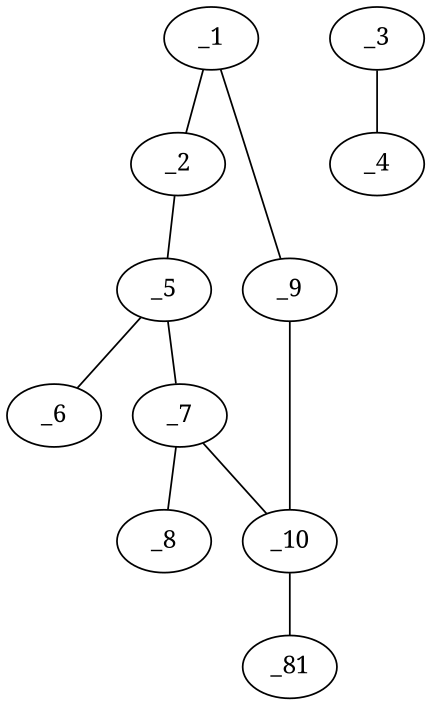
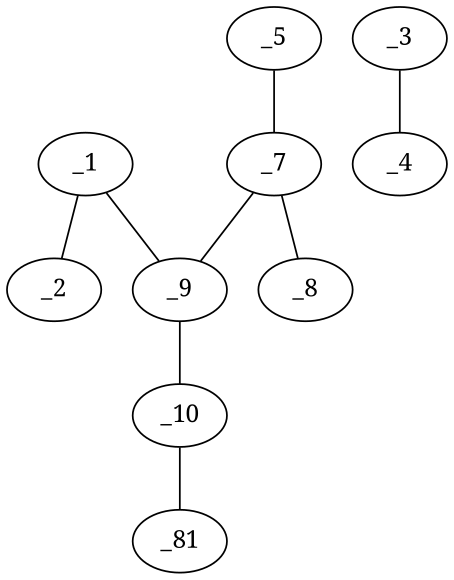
edge "_2" -- "_5": removed
node "_6": removed
edge "_7" -- "_10": now "_7" -- "_9"
